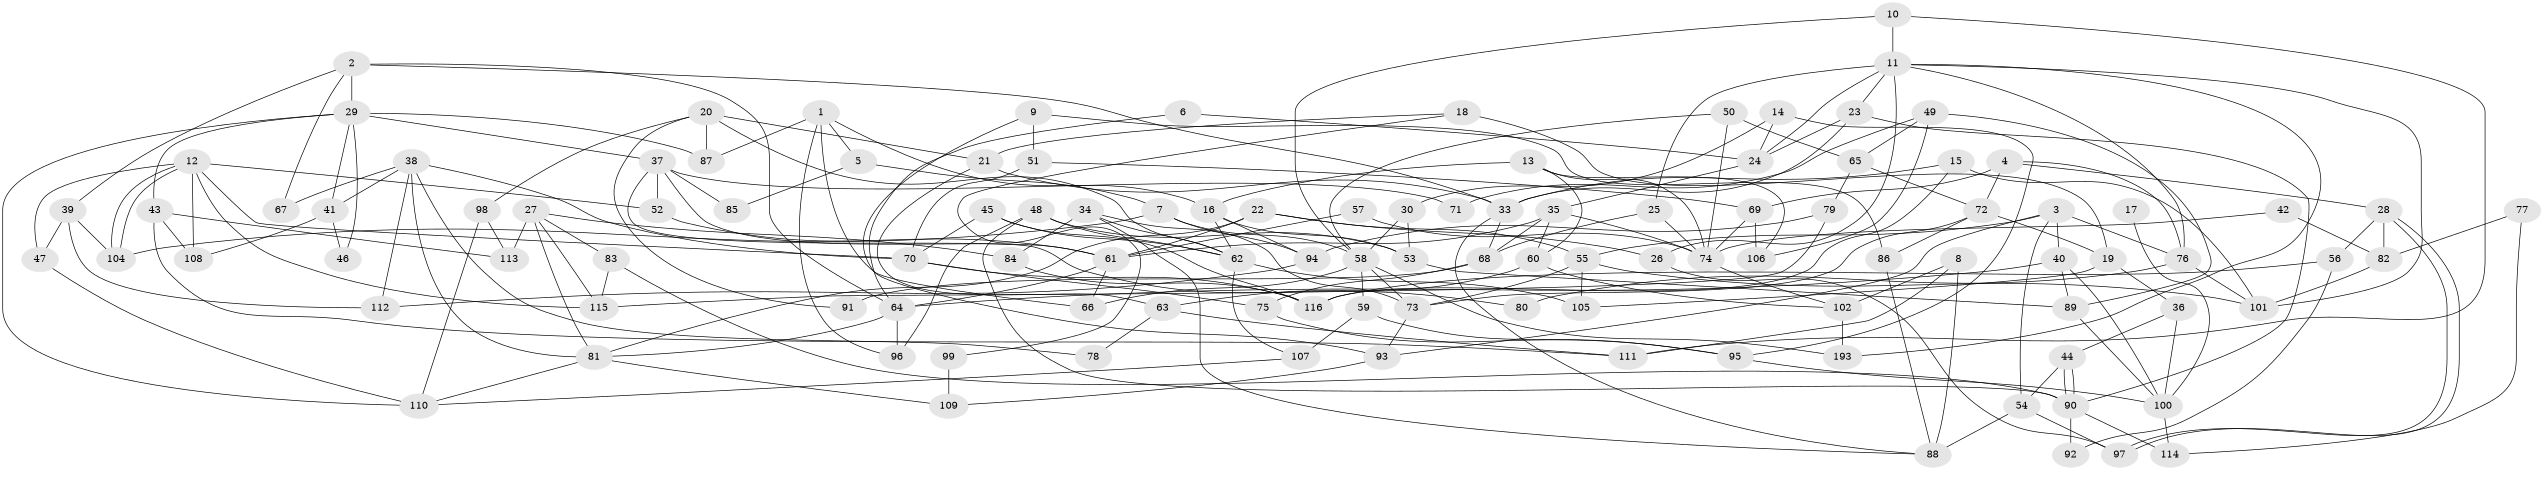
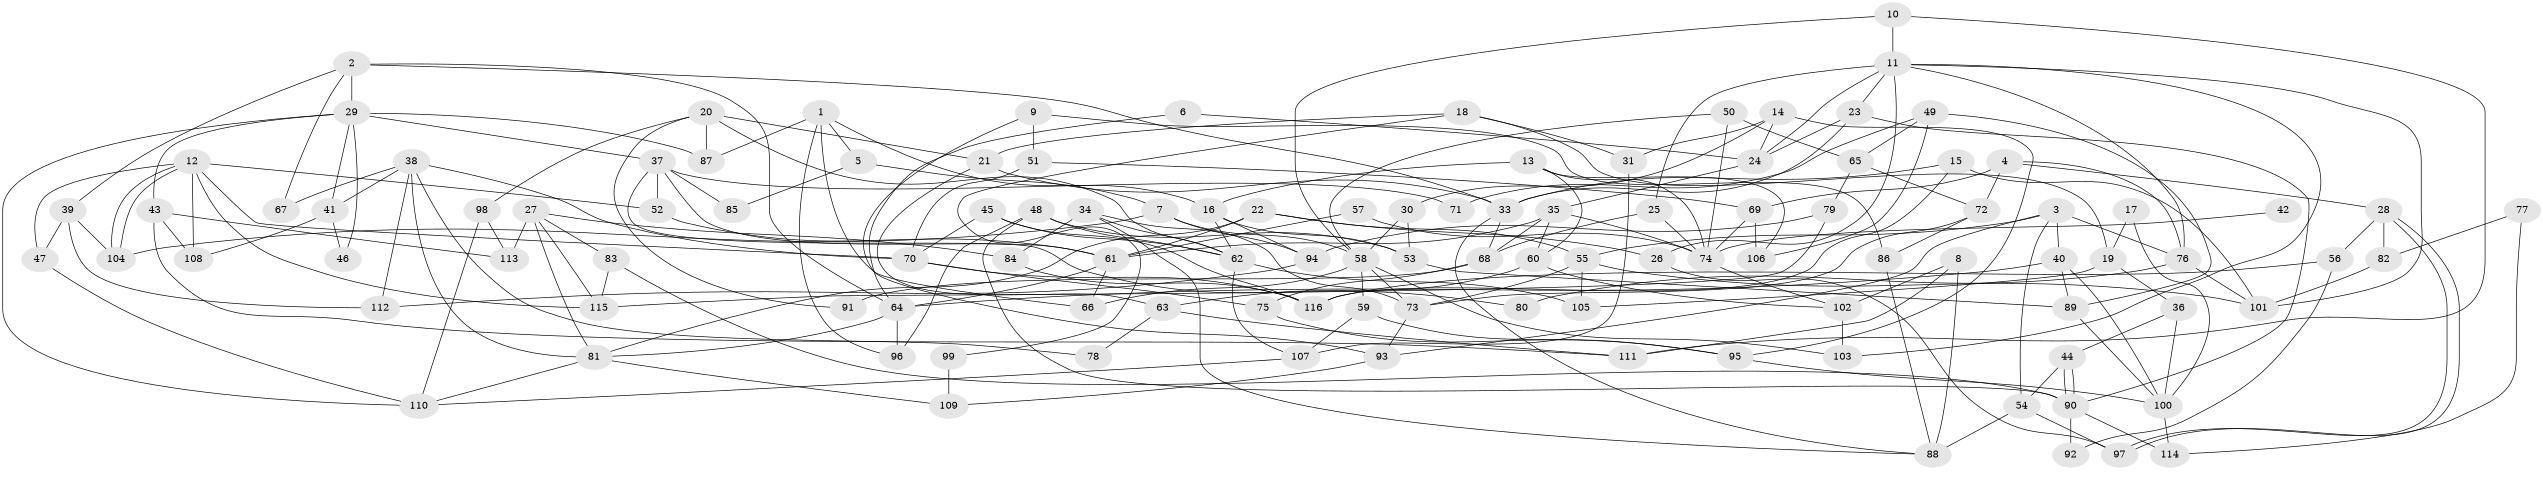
node "31": added
edge "72" -- "19": now "17" -- "19"
edge "42" -- "82": removed
node "193": label "193" -> "103"
